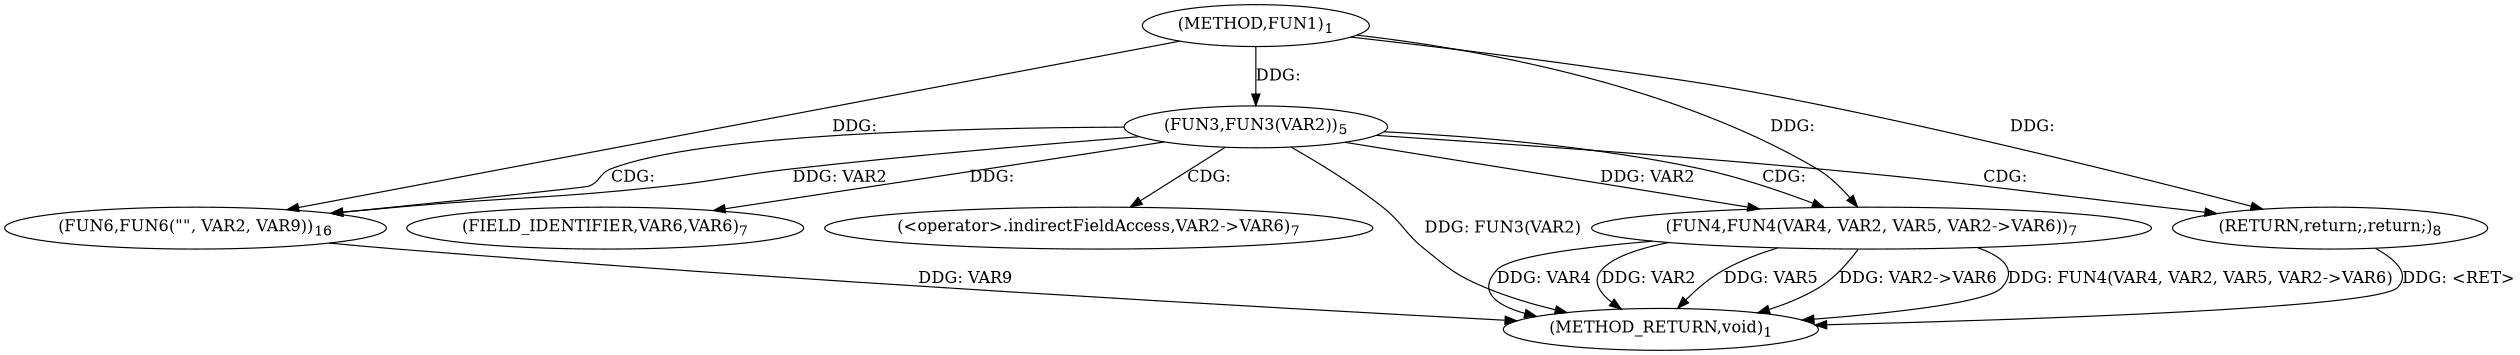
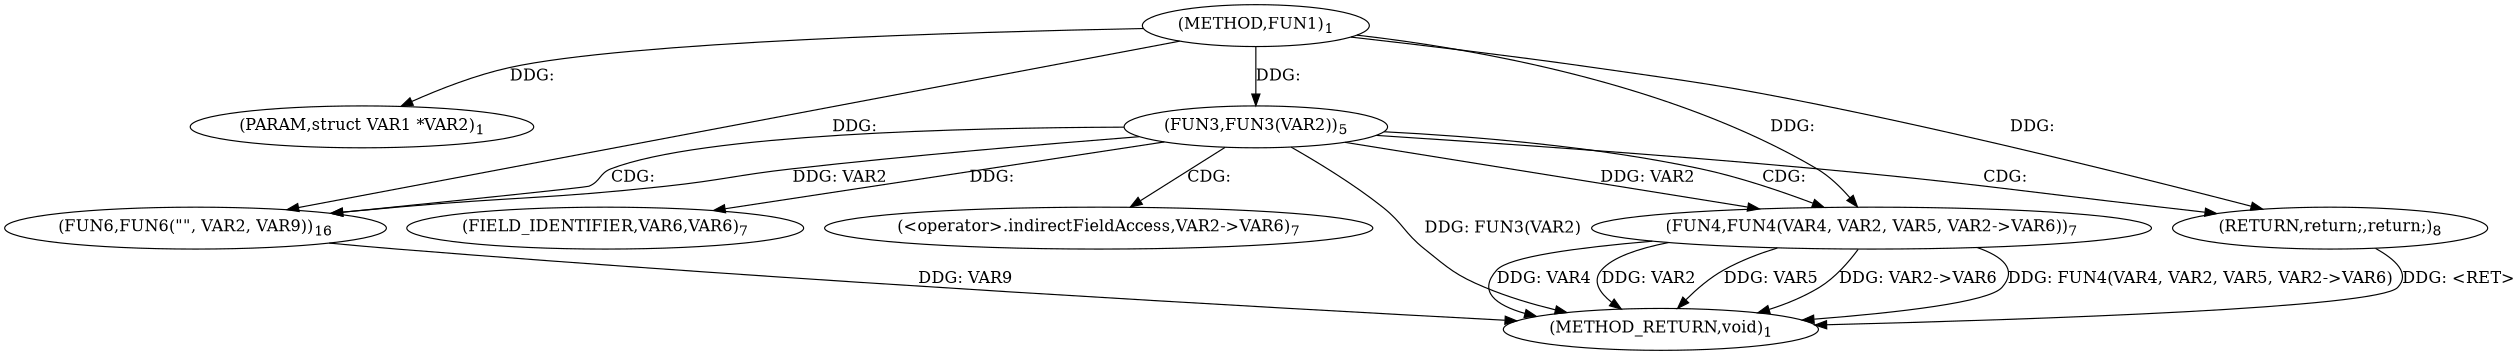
node "(PARAM,struct VAR1 *VAR2)": added
